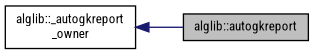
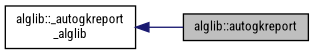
node "alglib::_autogkreport _owner": label "alglib::_autogkreport _owner" -> "alglib::_autogkreport _alglib"
